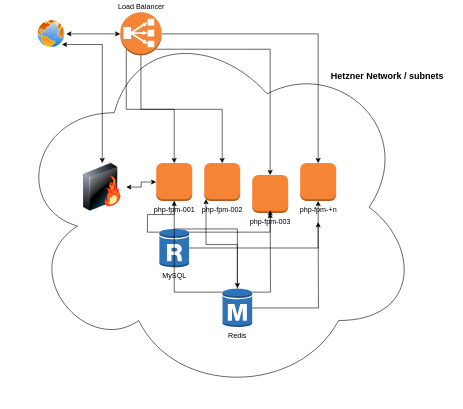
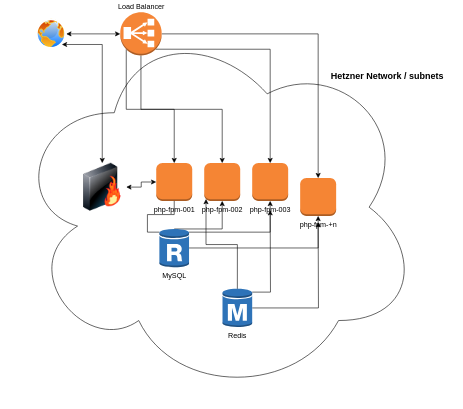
node "php-fpm-+n": moved (318, 182) -> (318, 197)
node "php-fpm-003": moved (270, 194) -> (270, 182)
edge "MySQL" -> "Redis": now "MySQL" -> "php-fpm-002"
edge "Redis" -> "php-fpm-001": removed
